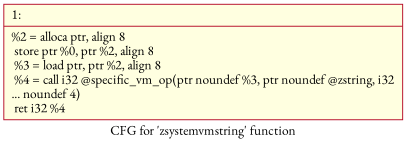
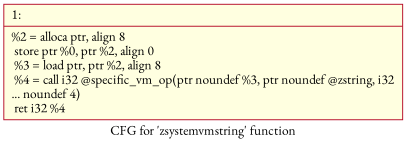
node "1:": text "store ptr %0, ptr %2, align 8" -> "store ptr %0, ptr %2, align 0"
